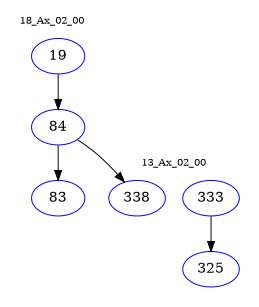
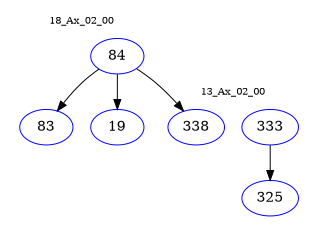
edge "19" -> "84": reversed
